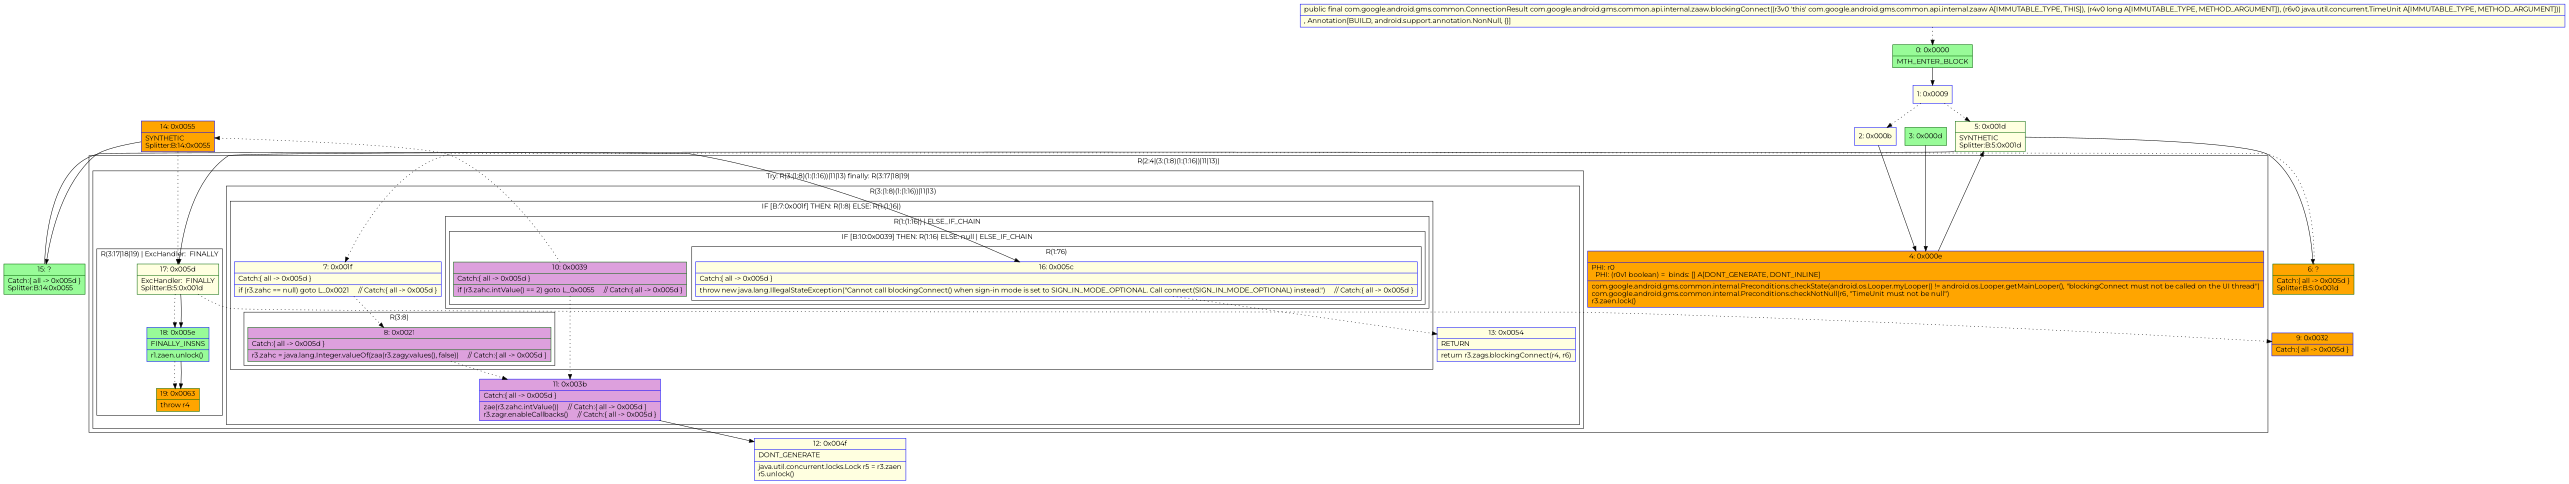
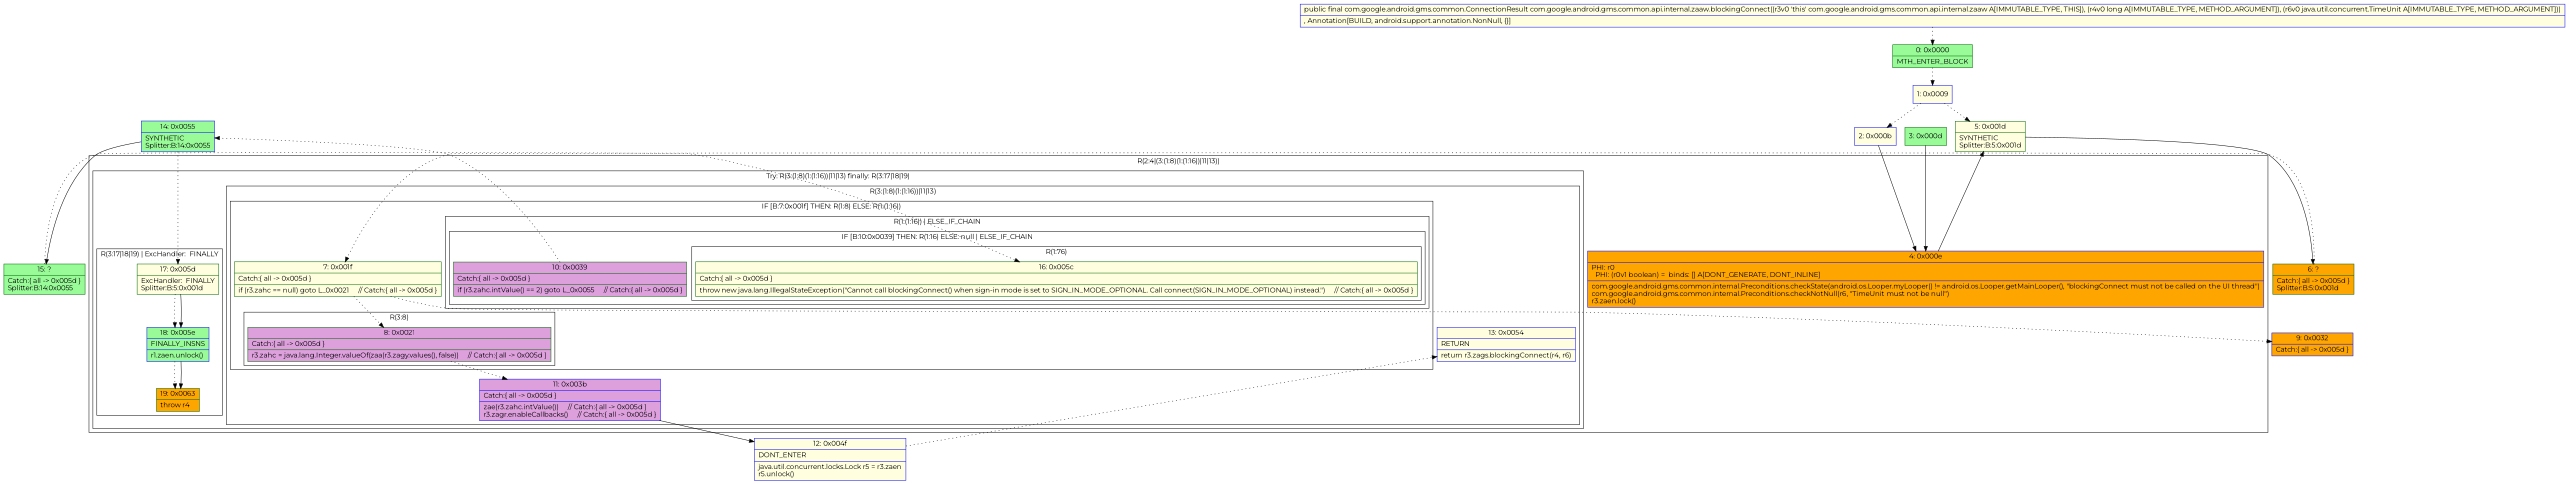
edge "0: 0x0000" -> "1: 0x0009": style solid -> dotted
node "14: 0x0055": fillcolor orange -> palegreen
edge "5: 0x001d" -> "17: 0x005d": removed
edge "15: ?" -> "16: 0x005c": style solid -> dotted
node "7: 0x001f": color blue -> darkgreen
node "16: 0x005c": color blue -> darkgreen
edge "17: 0x005d" -> "9: 0x0032": now "7: 0x001f" -> "9: 0x0032"
edge "16: 0x005c" -> "13: 0x0054": now "12: 0x004f" -> "13: 0x0054"
edge "10: 0x0039" -> "11: 0x003b": removed
node "12: 0x004f": text "DONT_GENERATE" -> "DONT_ENTER"
